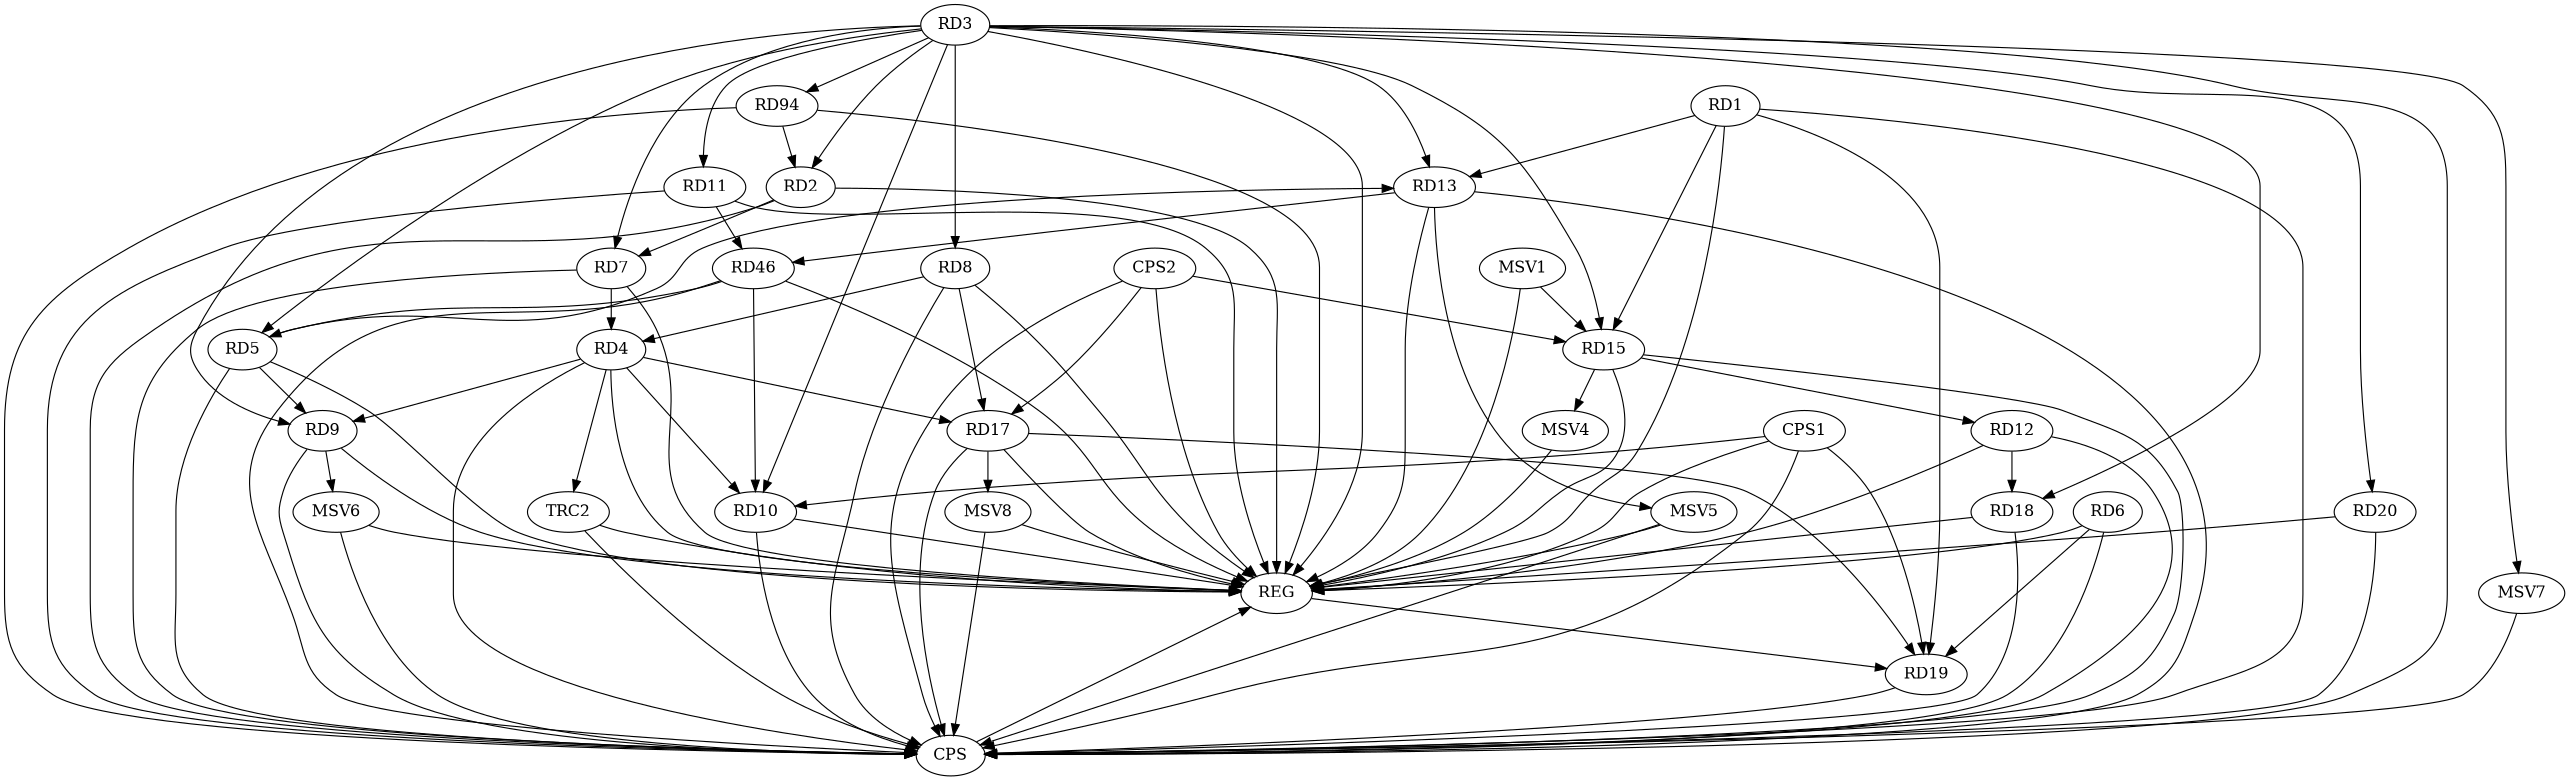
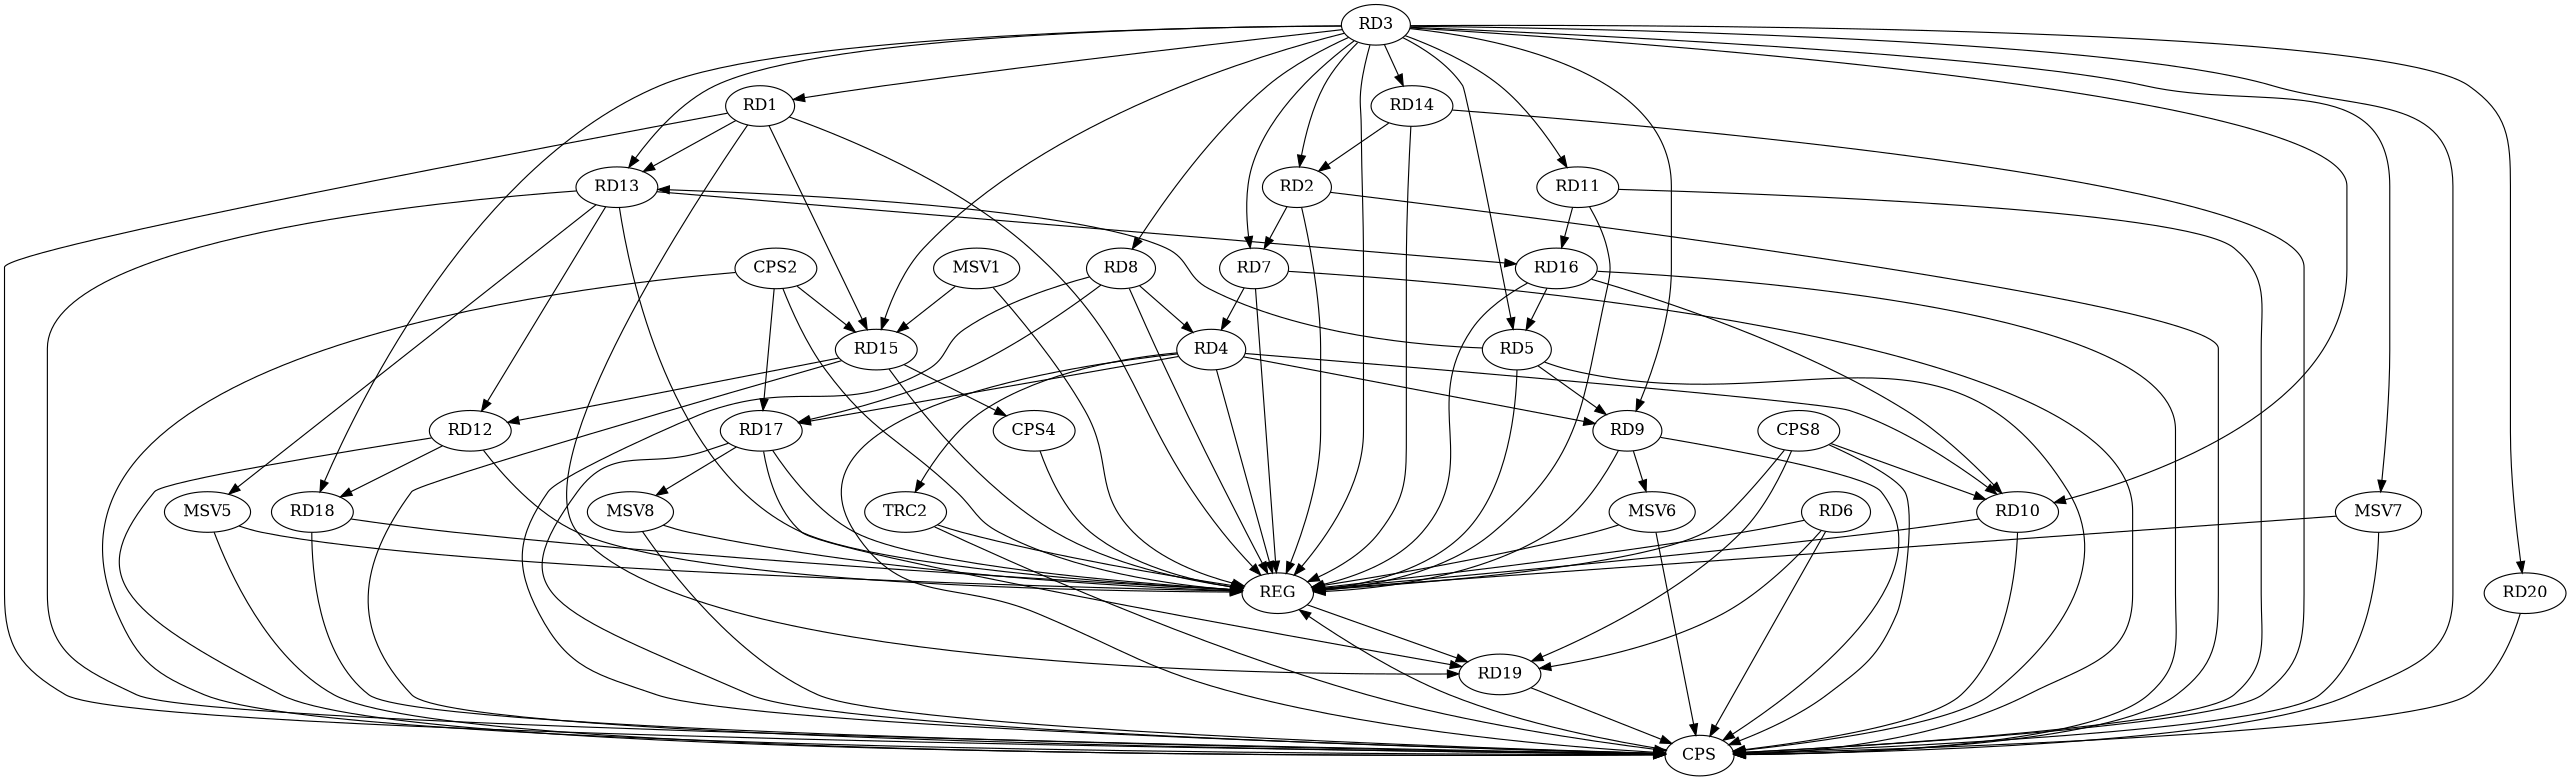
edge "RD3" -> "RD1": added
node "RD94": label "RD94" -> "RD14"
node "RD46": label "RD46" -> "RD16"
edge "RD13" -> "RD12": added
node "MSV4": label "MSV4" -> "CPS4"
node "CPS1": label "CPS1" -> "CPS8"
edge "RD20" -> "REG": now "MSV7" -> "REG"
